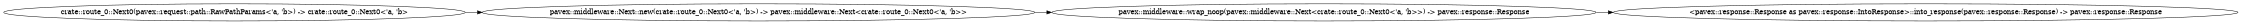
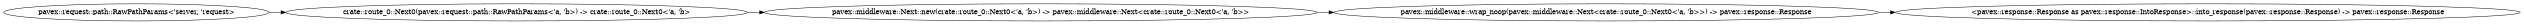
node "pavex::request::path::RawPathParams<'server, 'request>": added
